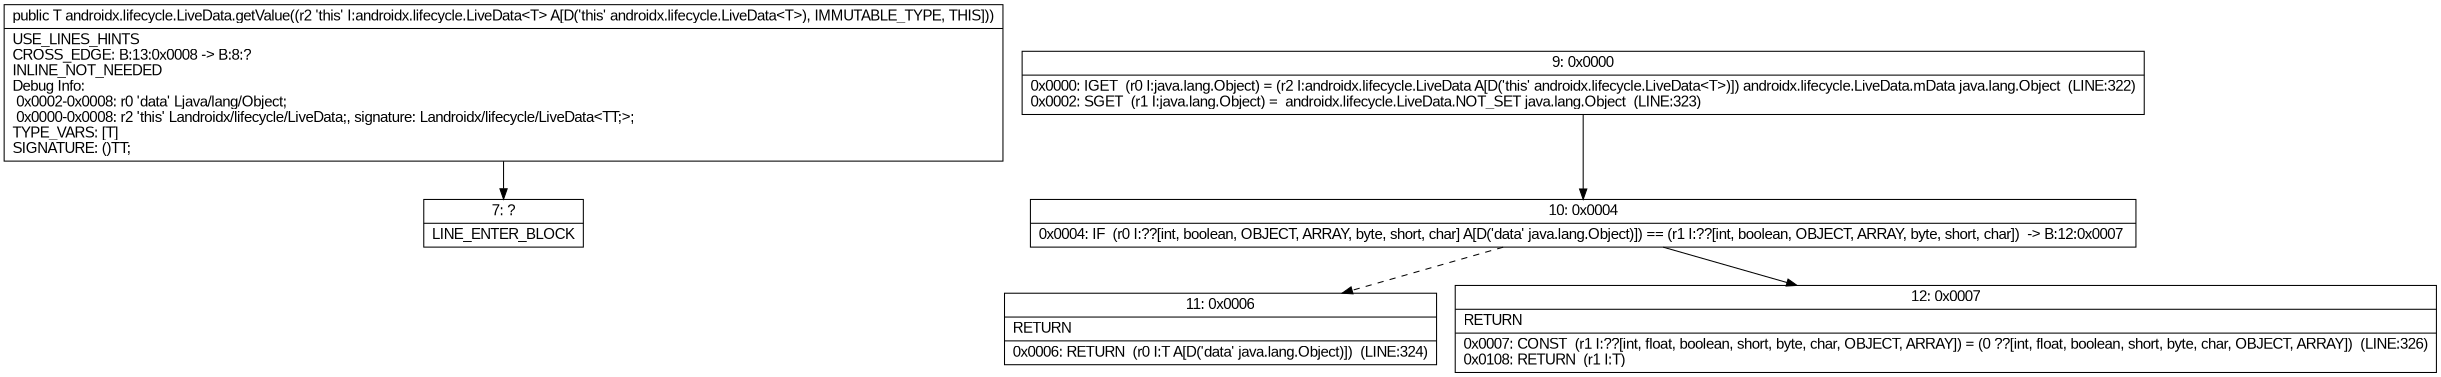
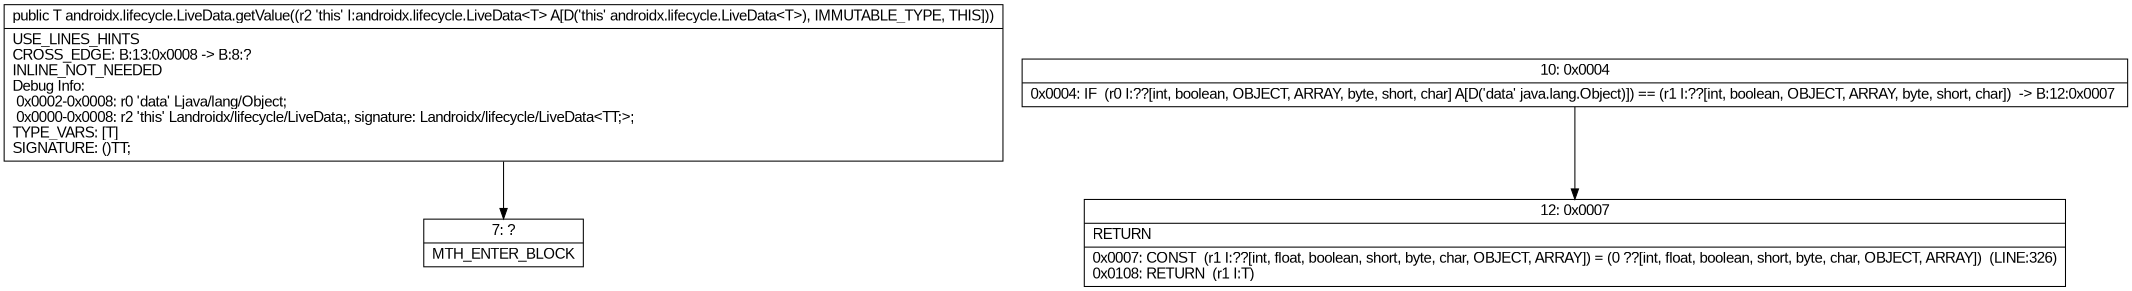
node "9: 0x0000": removed
node "7: ?": text "LINE_ENTER_BLOCK" -> "MTH_ENTER_BLOCK"
node "11: 0x0006": removed
